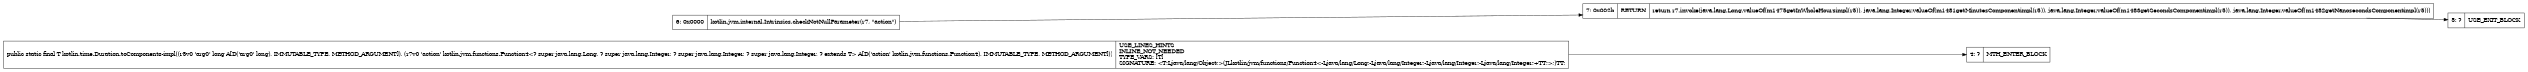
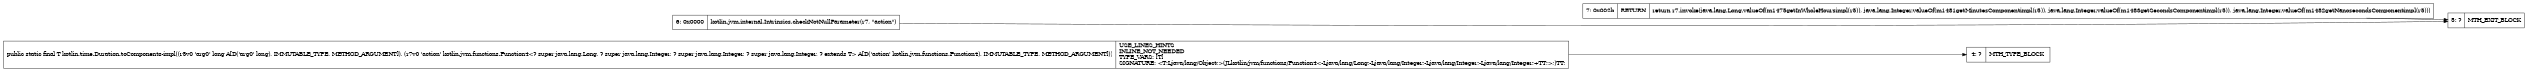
edge "6: 0x0000" -> "7: 0x002b": now "6: 0x0000" -> "5: ?"
node "5: ?": text "USE_EXIT_BLOCK" -> "MTH_EXIT_BLOCK"
node "4: ?": text "MTH_ENTER_BLOCK" -> "MTH_TYPE_BLOCK"
